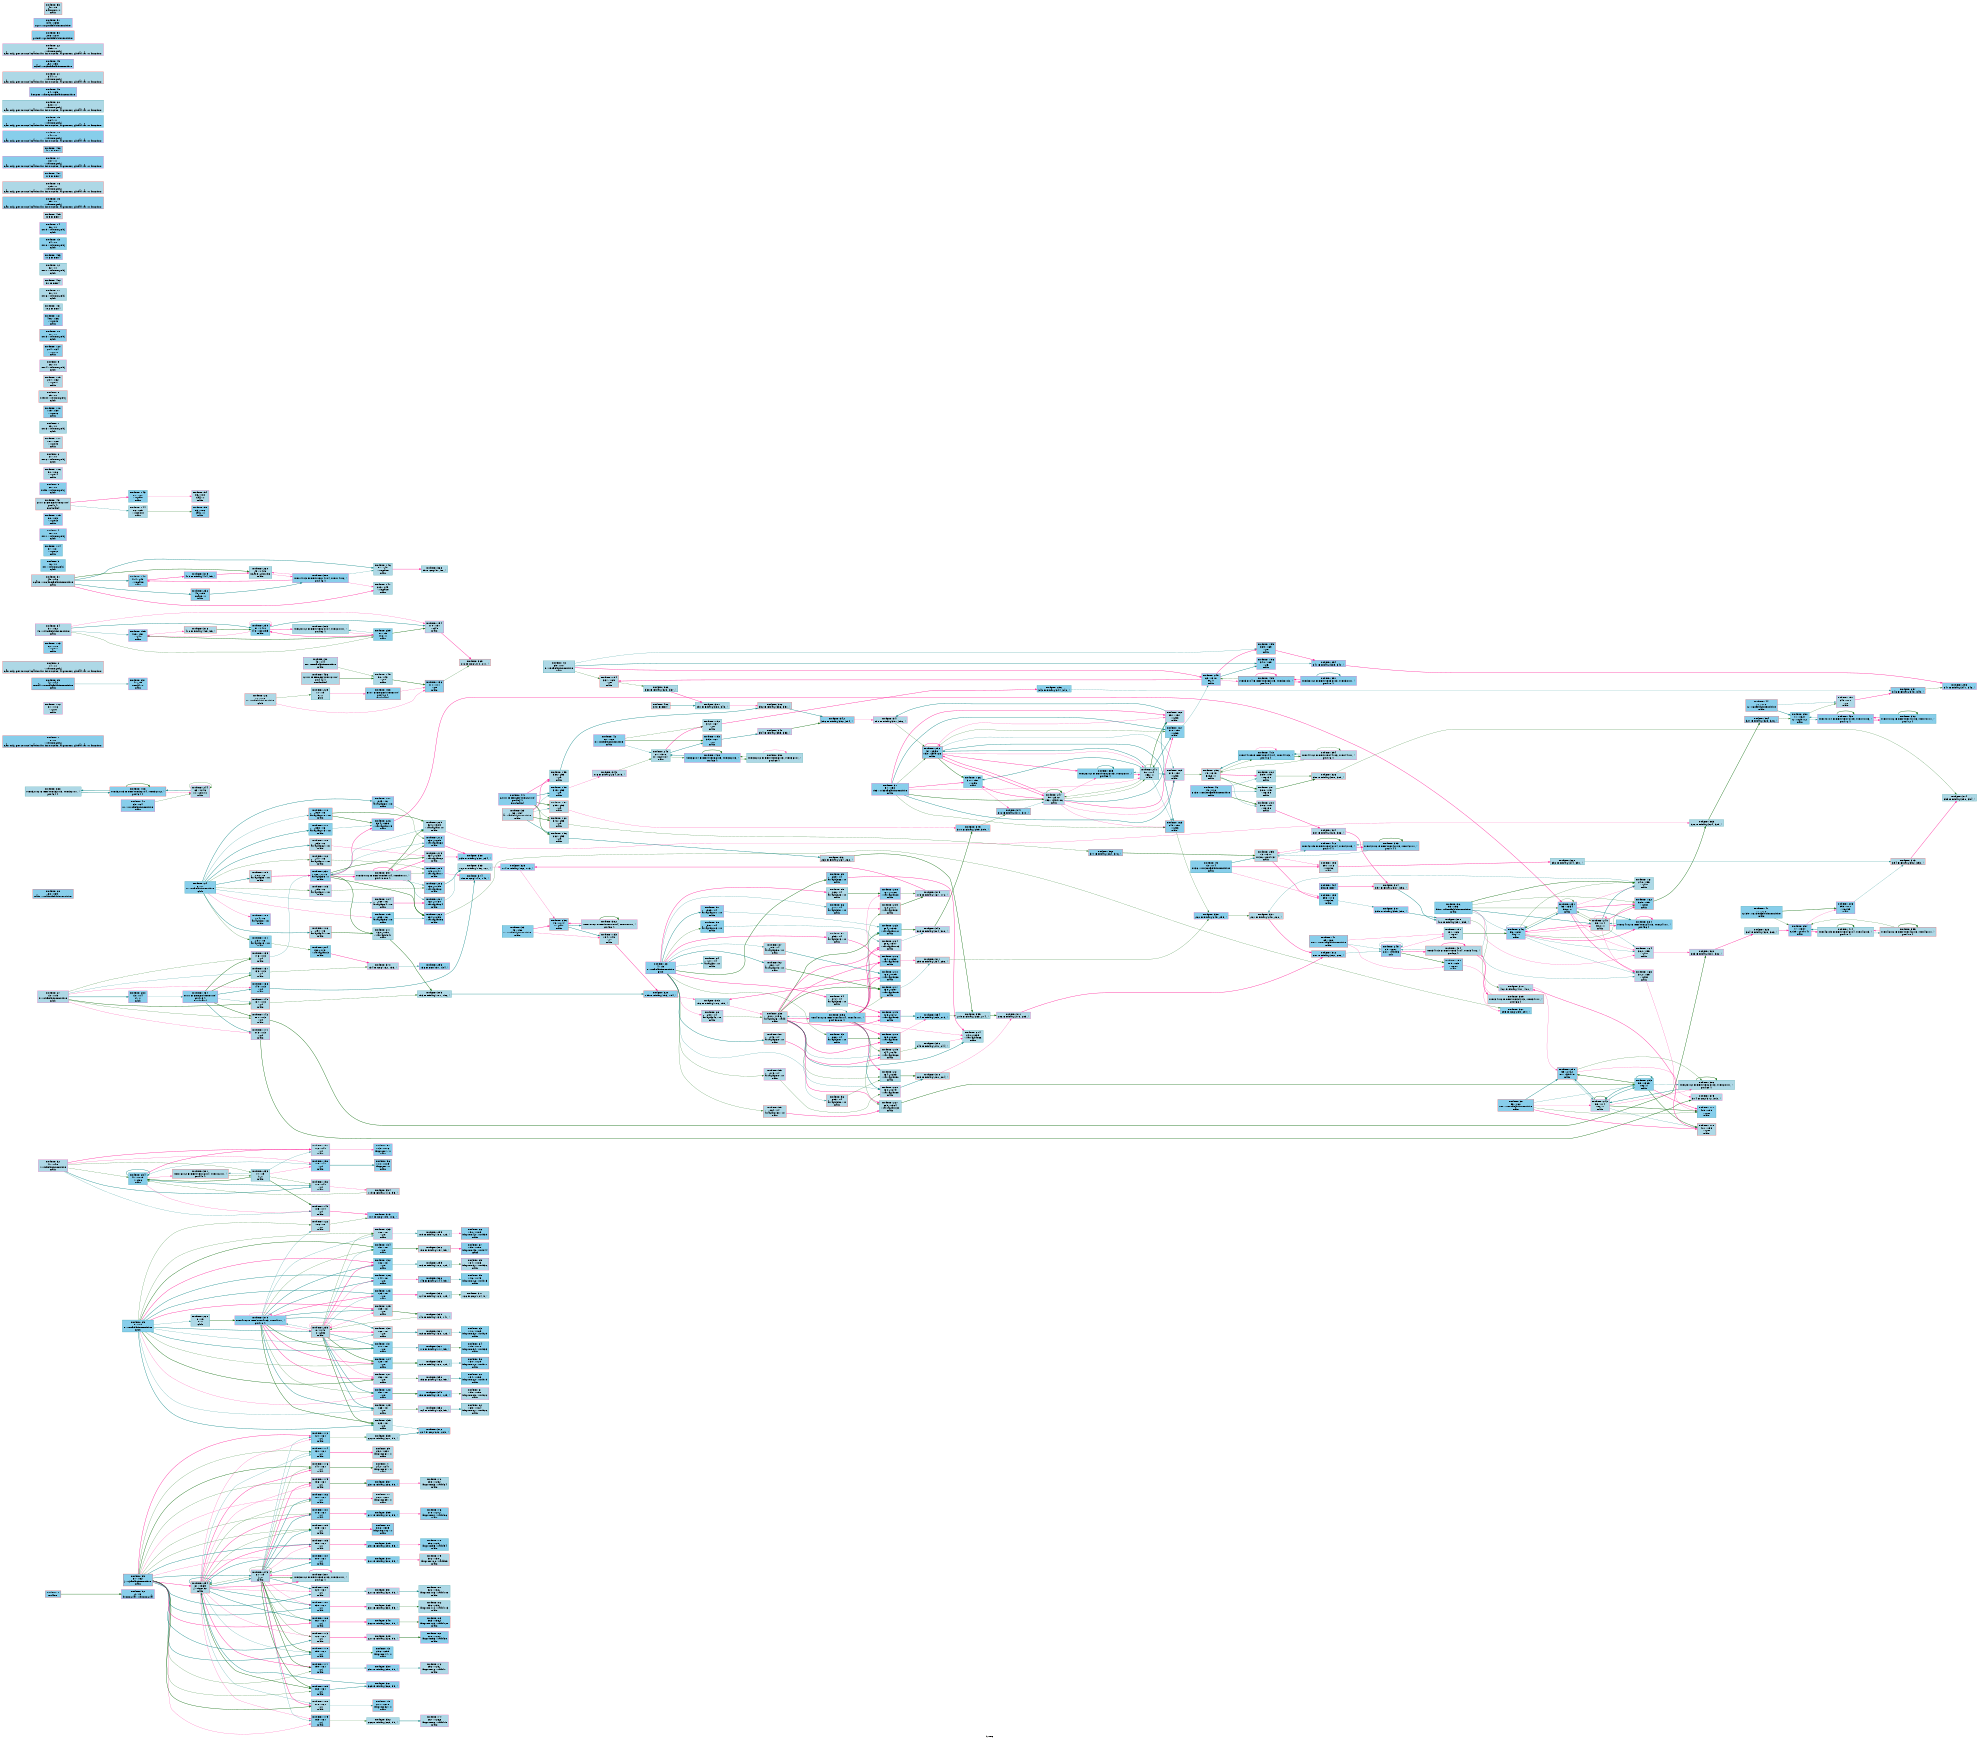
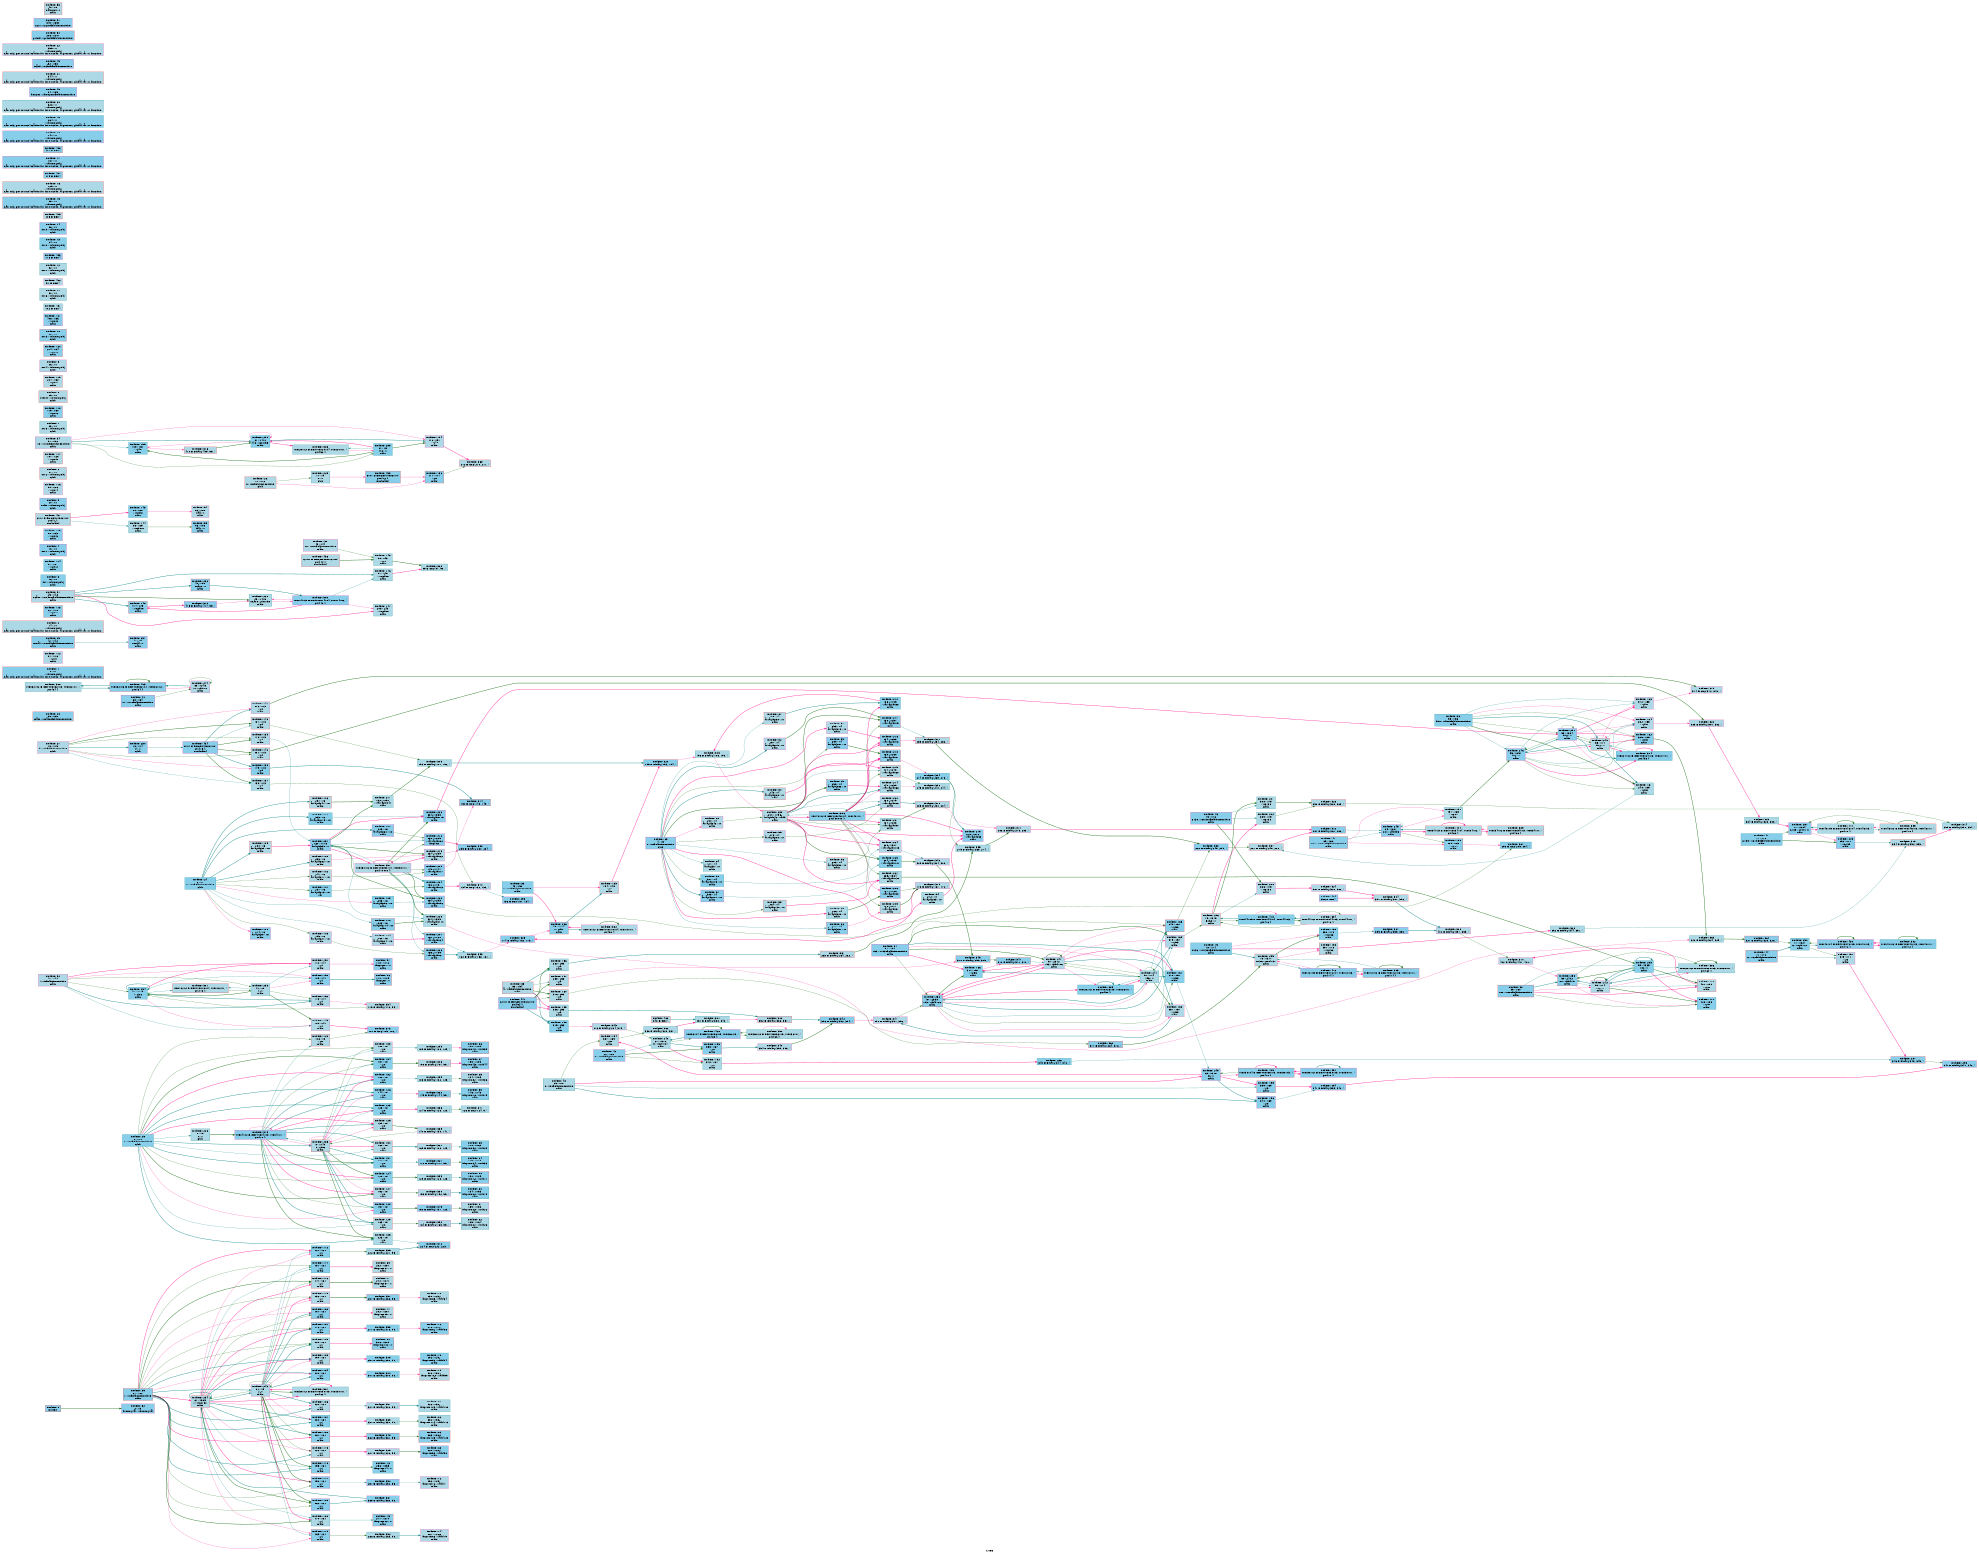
edge "NodeID: 319" -> "NodeID: 260": style bold -> solid
node "NodeID: 155": color deeppink -> teal
edge "NodeID: 145" -> "NodeID: 136": now "NodeID: 145" -> "NodeID: 368"
edge "NodeID: 37" -> "NodeID: 168": removed
edge "NodeID: 430" -> "NodeID: 250": color teal -> darkgreen
edge "NodeID: 35" -> "NodeID: 158": style solid -> bold
edge "NodeID: 110" -> "NodeID: 226": now "NodeID: 397" -> "NodeID: 226"
edge "NodeID: 37" -> "NodeID: 169": color teal -> darkgreen
node "NodeID: 212": text "main" -> "idxprom"
edge "NodeID: 397" -> "NodeID: 204": added
edge "NodeID: 255" -> "NodeID: 199": color deeppink -> darkgreen
edge "NodeID: 240" -> "NodeID: 246": color deeppink -> teal
node "NodeID: 101": text "main" -> "var"
edge "NodeID: 404" -> "NodeID: 245": style solid -> bold
node "NodeID: 245": text "sub" -> "main"
edge "NodeID: 245" -> "NodeID: 190": style bold -> solid
edge "NodeID: 317" -> "NodeID: 338": style solid -> bold
node "NodeID: 217": text "main" -> "mul"
edge "NodeID: 219" -> "NodeID: 354": reversed
edge "NodeID: 356" -> "NodeID: 214": reversed
edge "NodeID: 234" -> "NodeID: 381": color deeppink -> teal
node "NodeID: 67": text "scanf" -> "main"
